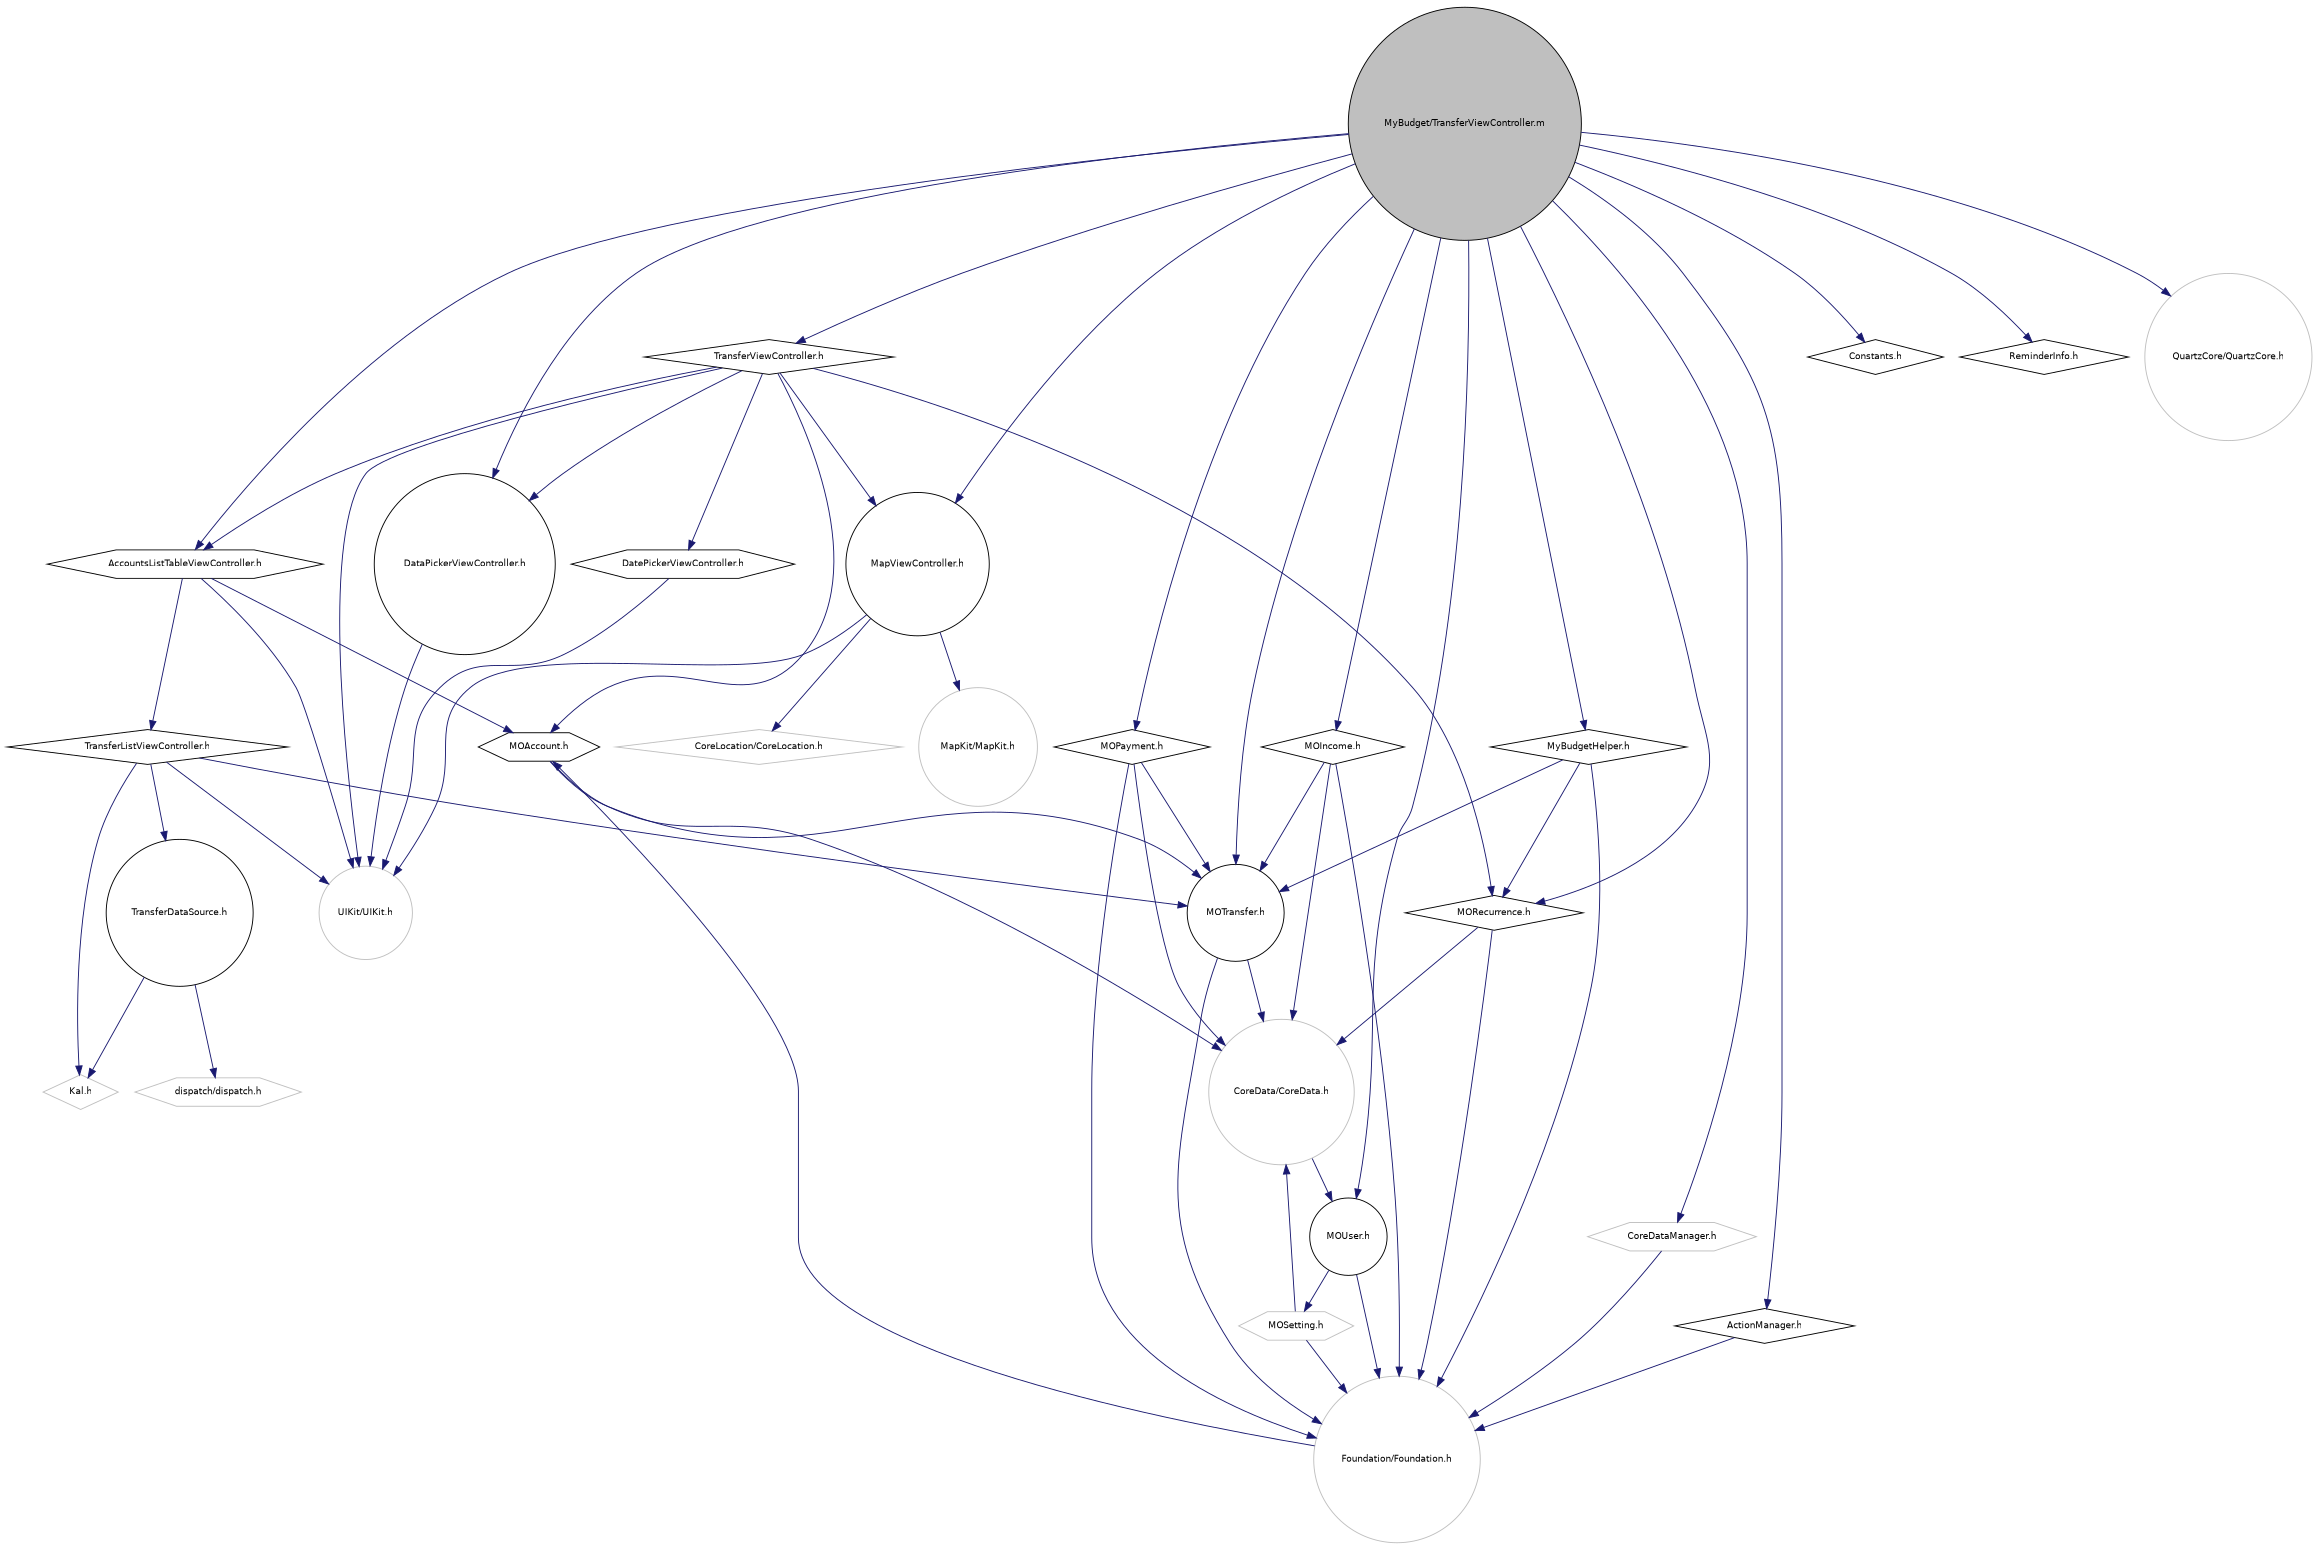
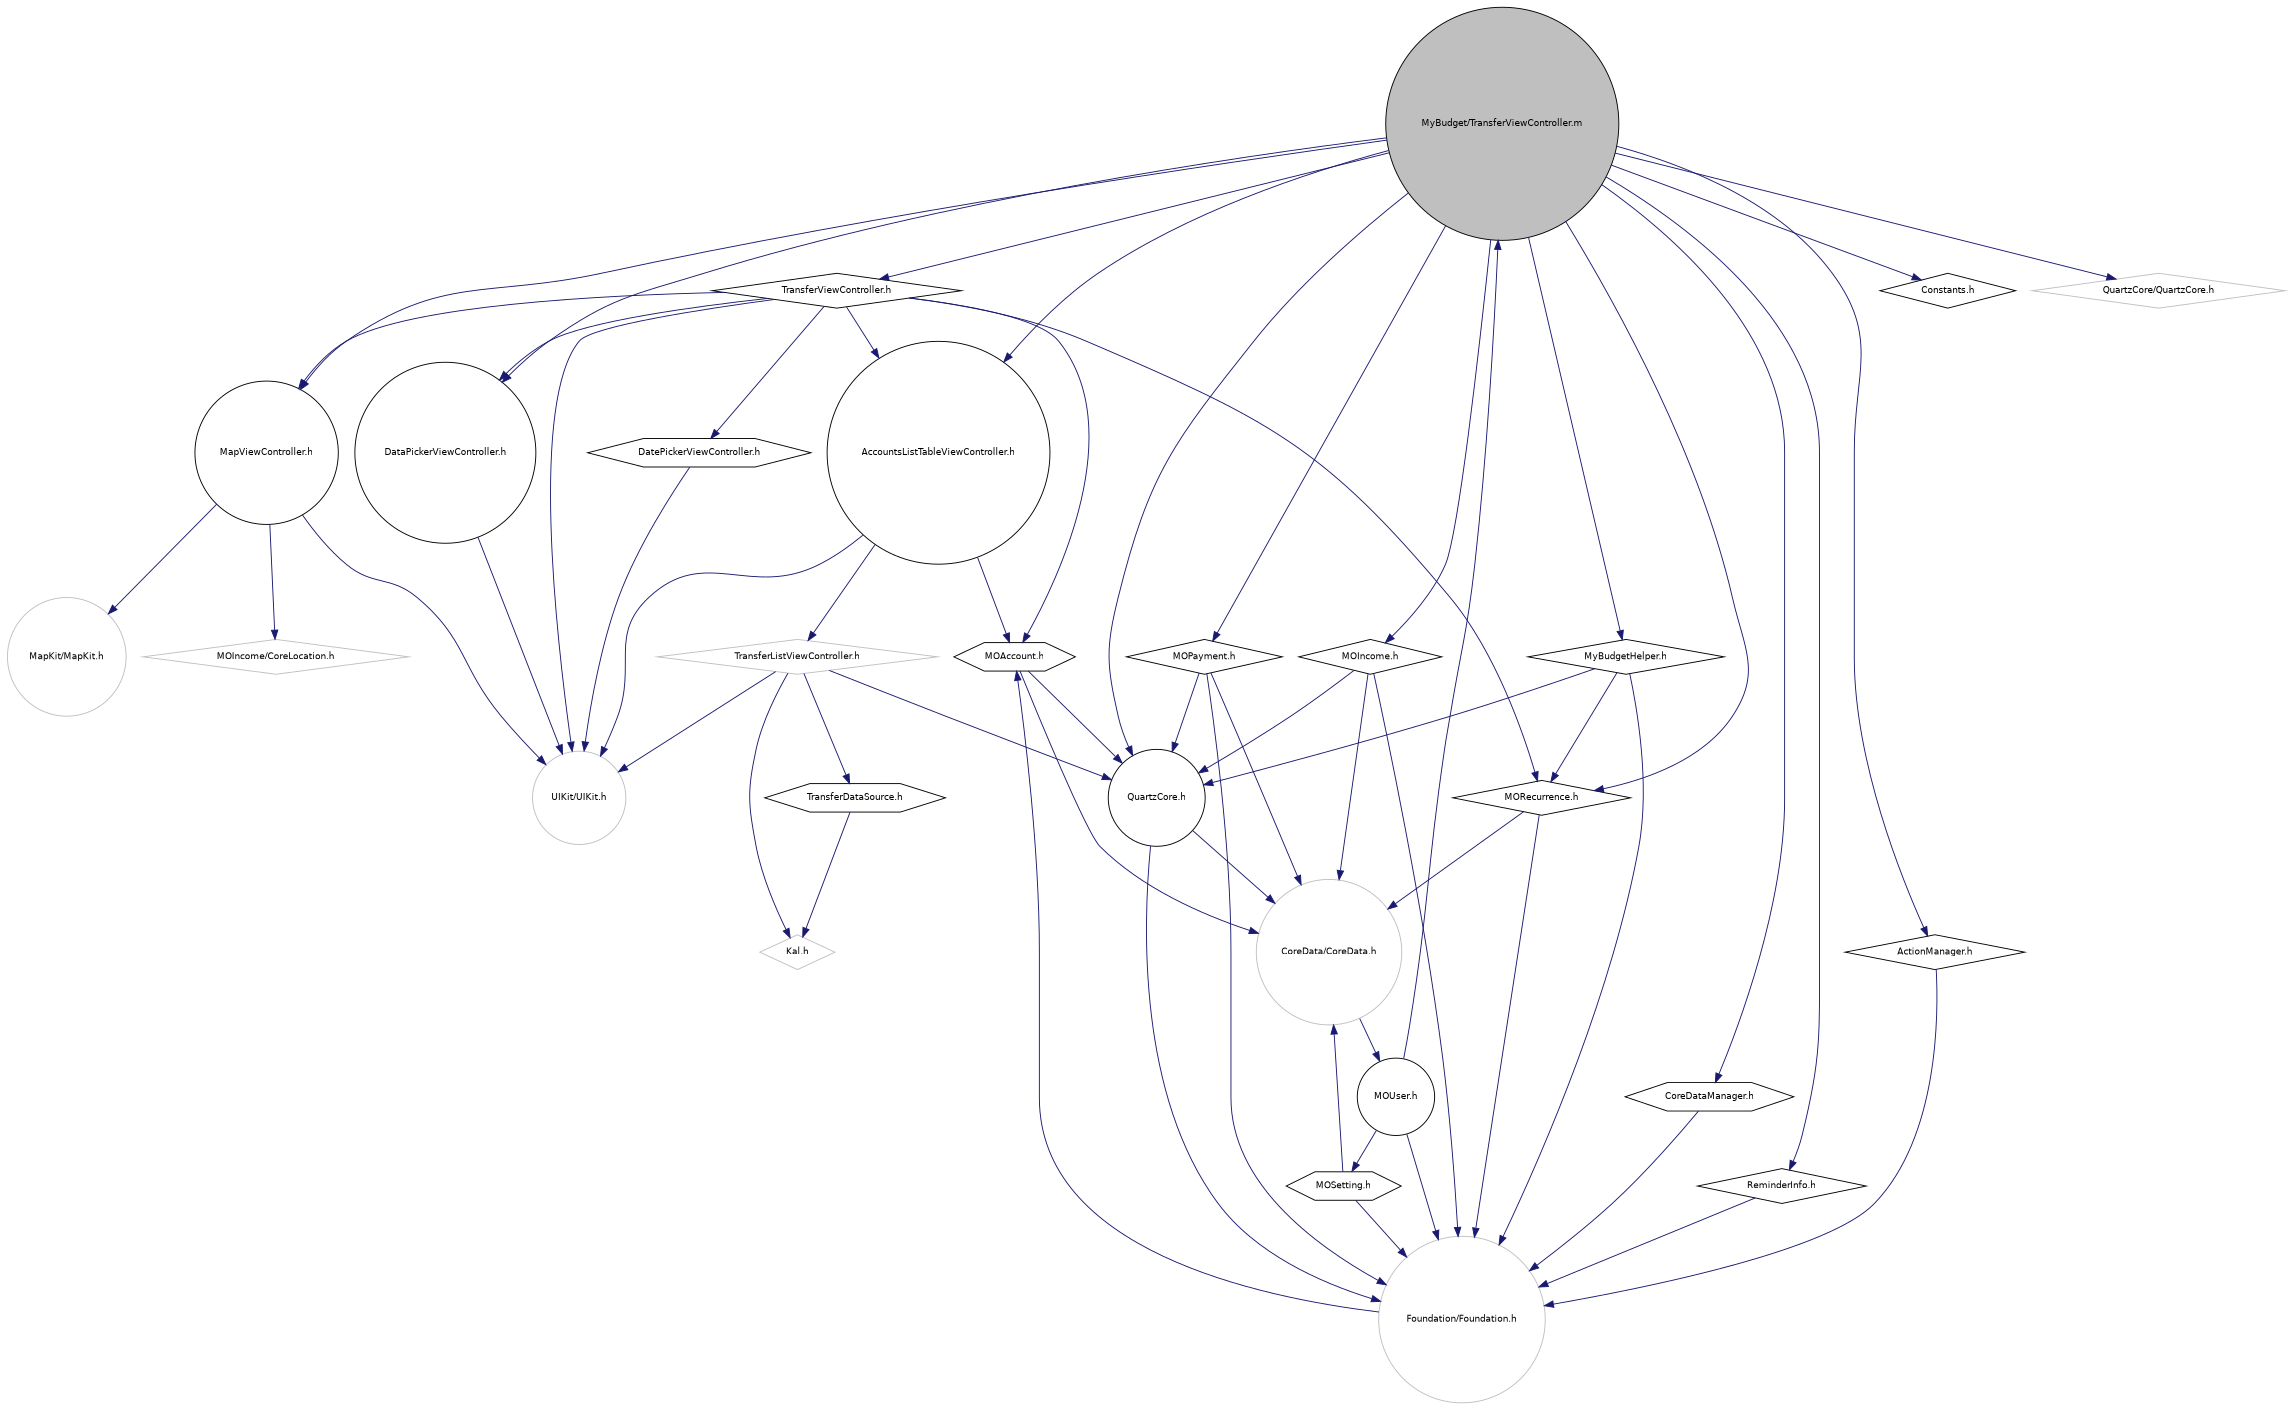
node "QuartzCore/QuartzCore.h": shape circle -> diamond
node "AccountsListTableViewController.h": shape hexagon -> circle
edge "MyBudget/TransferViewController.m" -> "MOUser.h": reversed
node "TransferListViewController.h": color black -> grey75
node "CoreLocation/CoreLocation.h": label "CoreLocation/CoreLocation.h" -> "MOIncome/CoreLocation.h"
node "TransferDataSource.h": shape circle -> hexagon
node "MOTransfer.h": label "MOTransfer.h" -> "QuartzCore.h"
node "dispatch/dispatch.h": removed
node "CoreDataManager.h": color grey75 -> black
edge "ReminderInfo.h" -> "Foundation/Foundation.h": added
node "MOSetting.h": color grey75 -> black
